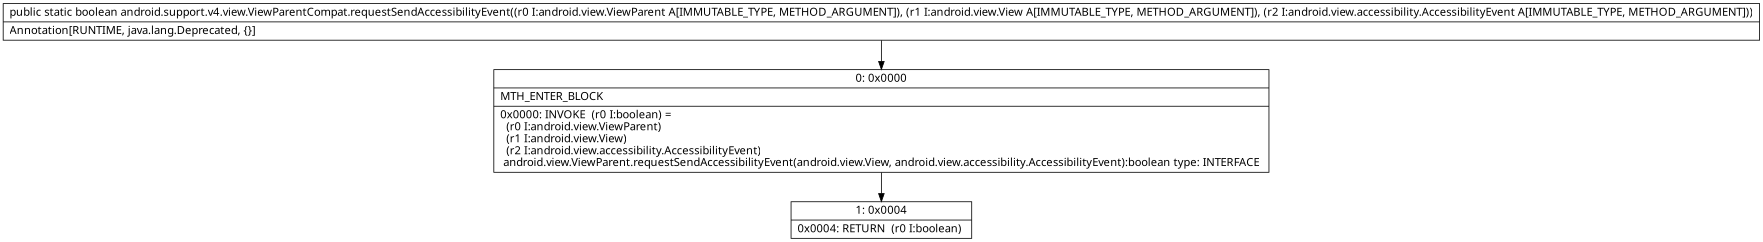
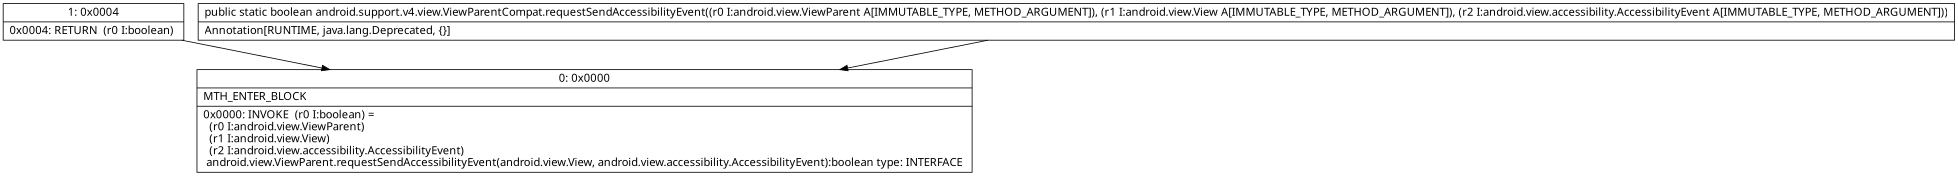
edge "0: 0x0000" -> "1: 0x0004": reversed
